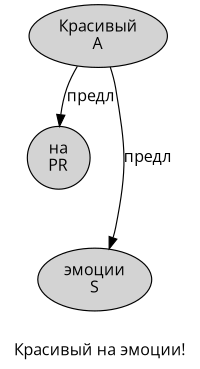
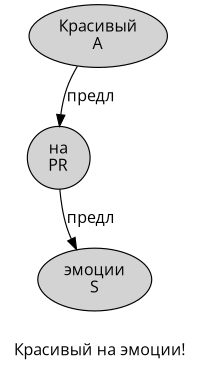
edge "Красивый A" -> "эмоции S": now "на PR" -> "эмоции S"
